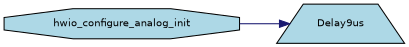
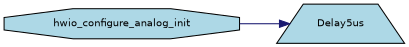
node "Delay9us": label "Delay9us" -> "Delay5us"
